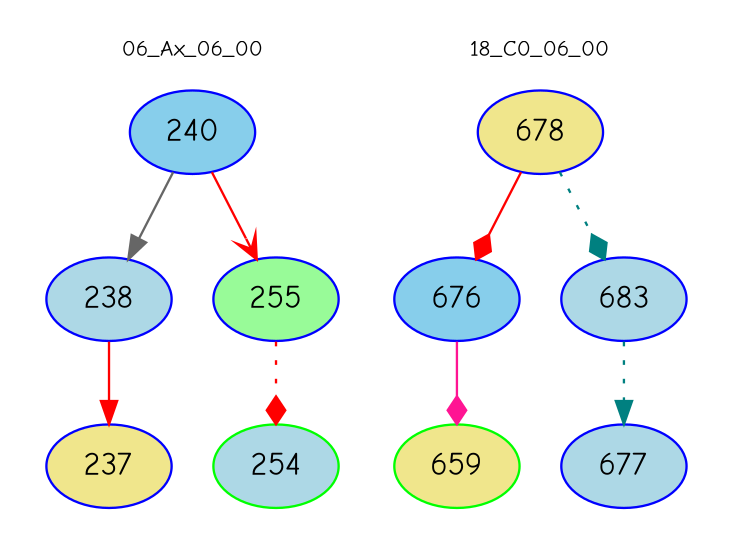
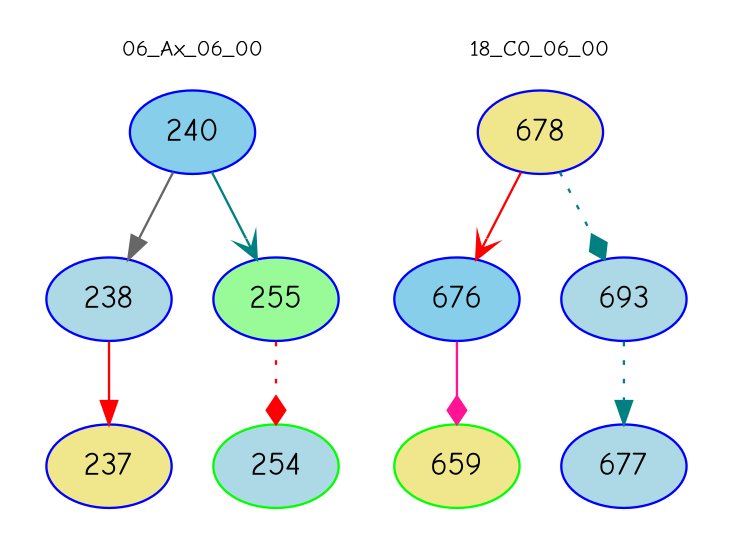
edge "678" -> "676": arrowhead diamond -> vee
edge "240" -> "255": color red -> teal
node "683": label "683" -> "693"
